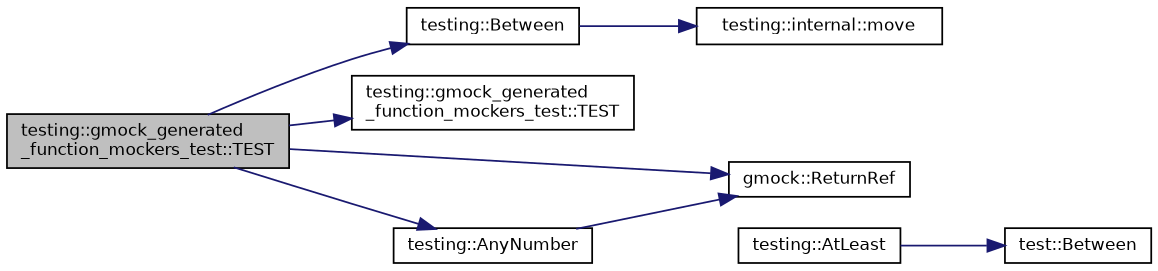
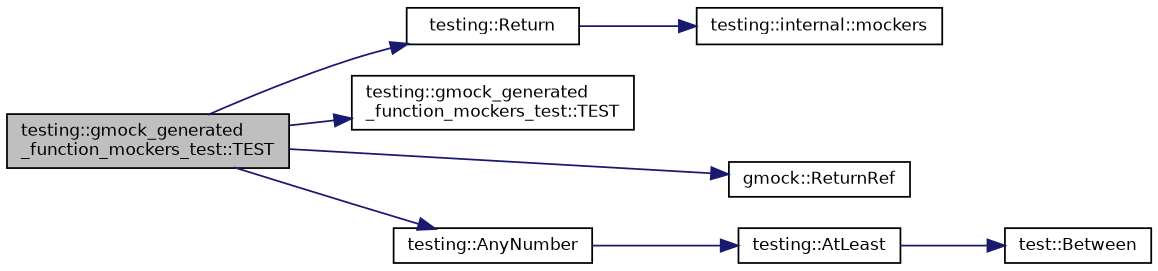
node "testing::Between": label "testing::Between" -> "testing::Return"
node "testing::internal::move": label "testing::internal::move" -> "testing::internal::mockers"
edge "testing::AnyNumber" -> "gmock::ReturnRef": now "testing::AnyNumber" -> "testing::AtLeast"
